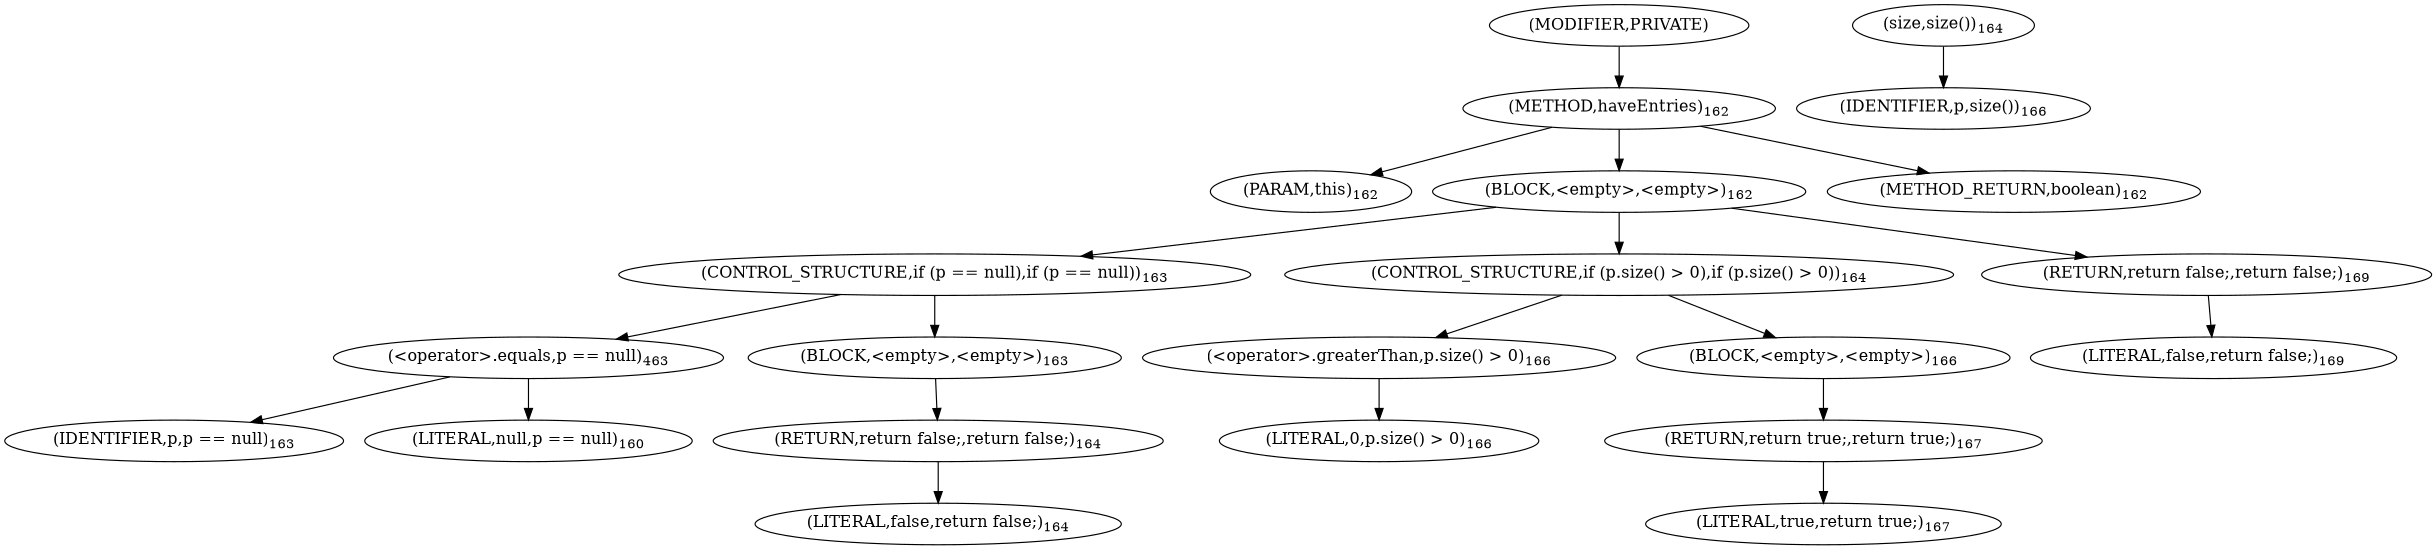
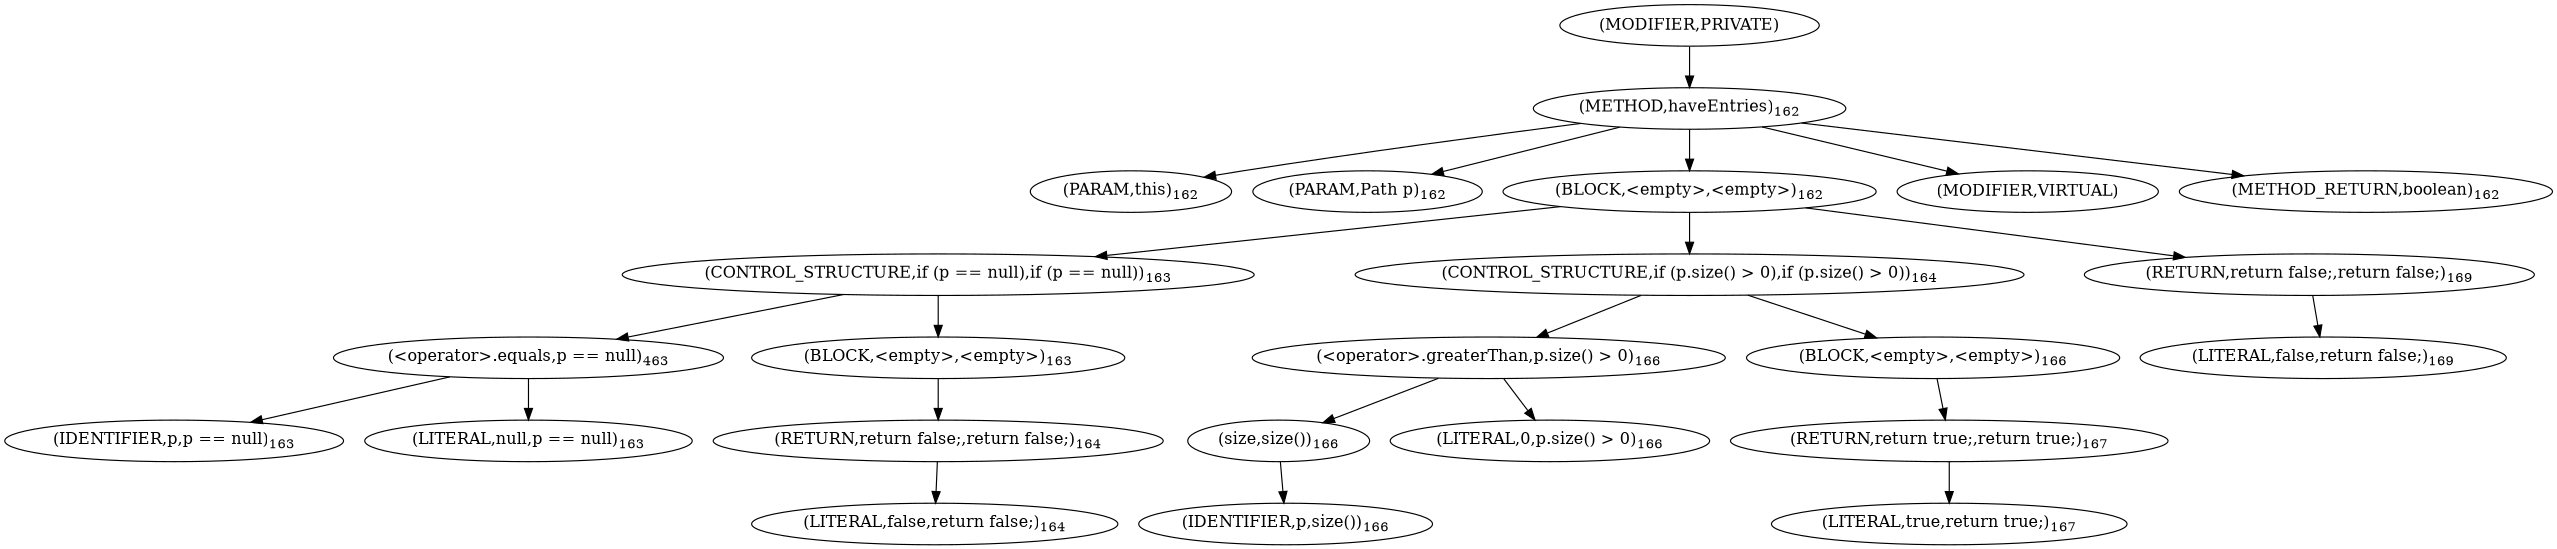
node "(size,size())": text "164" -> "166"
node "(PARAM,Path p)": added
node "(MODIFIER,VIRTUAL)": added
edge "(<operator>.greaterThan,p.size() > 0)" -> "(size,size())": added
node "(LITERAL,null,p == null)": text "160" -> "163"
